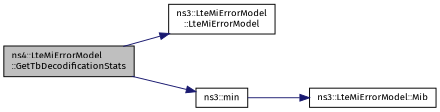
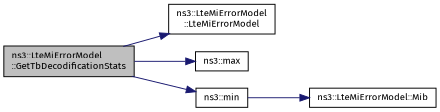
node "ns4::LteMiErrorModel ::GetTbDecodificationStats": label "ns4::LteMiErrorModel ::GetTbDecodificationStats" -> "ns3::LteMiErrorModel ::GetTbDecodificationStats"
node "ns3::max": added
